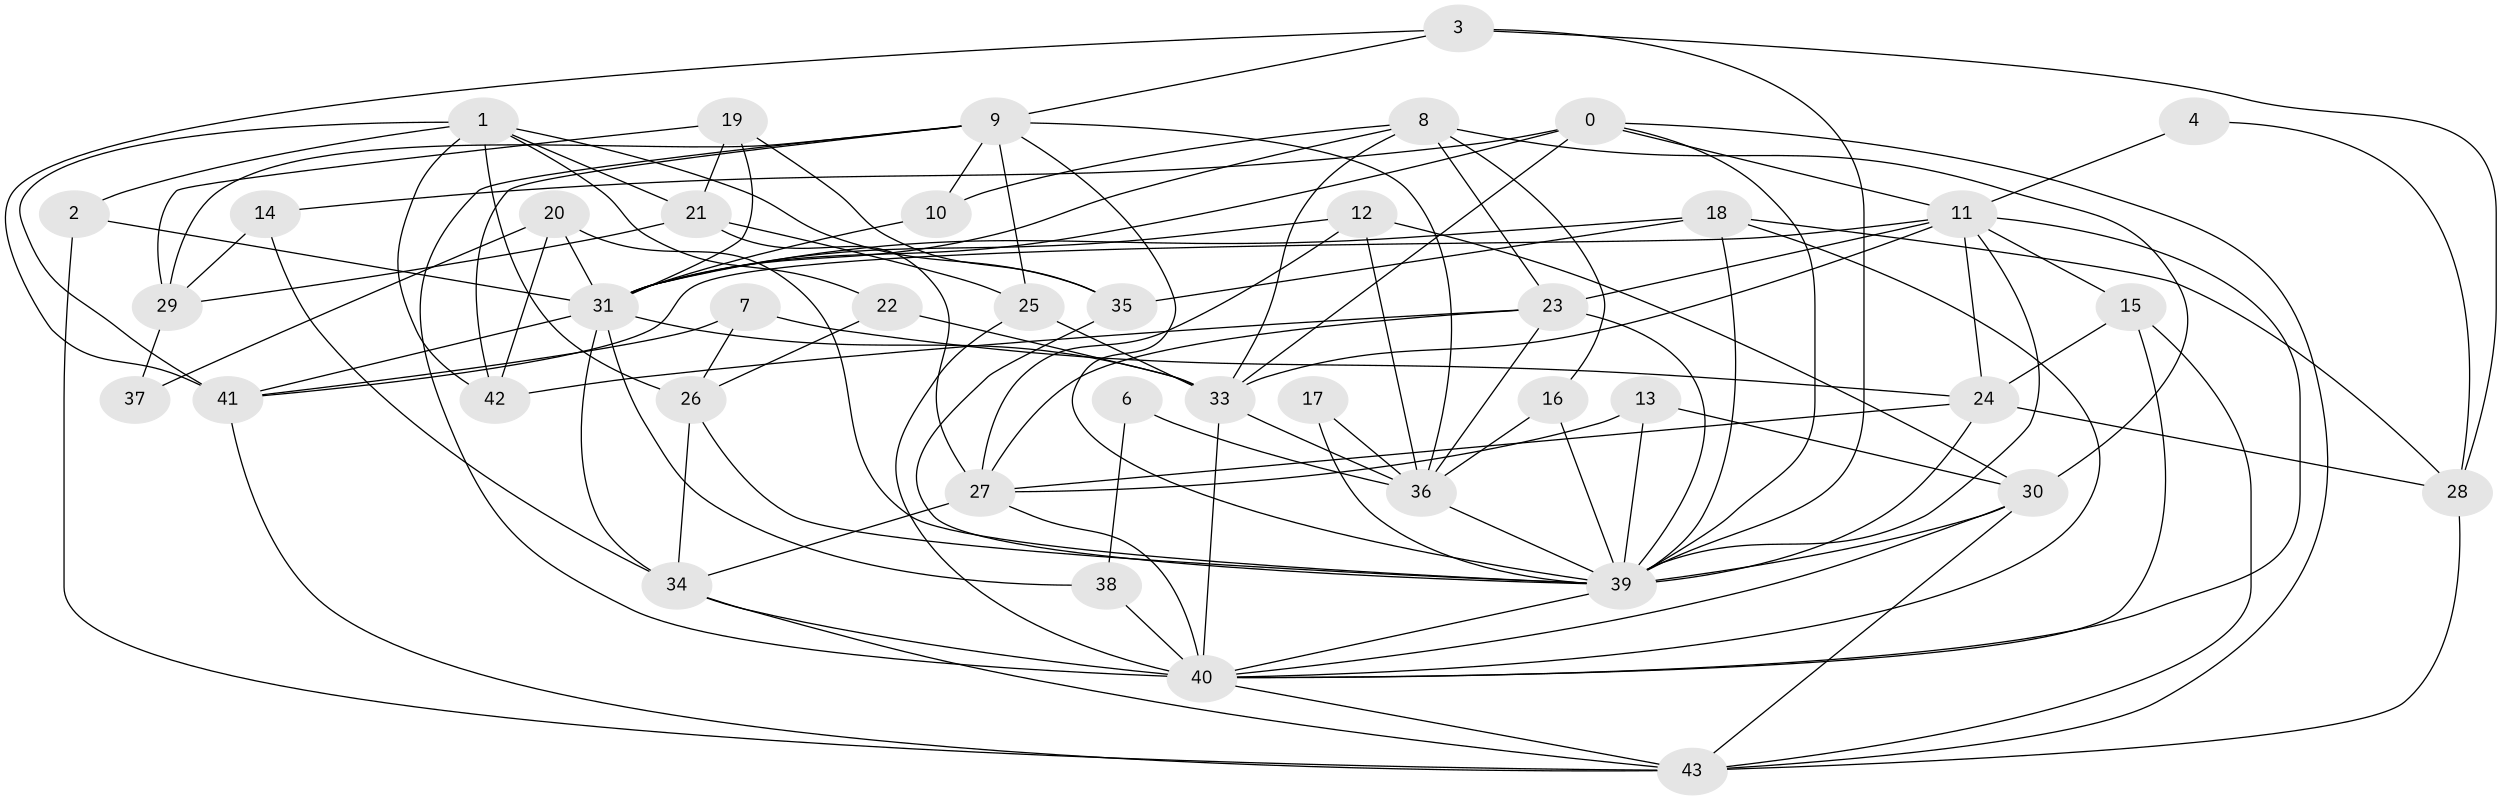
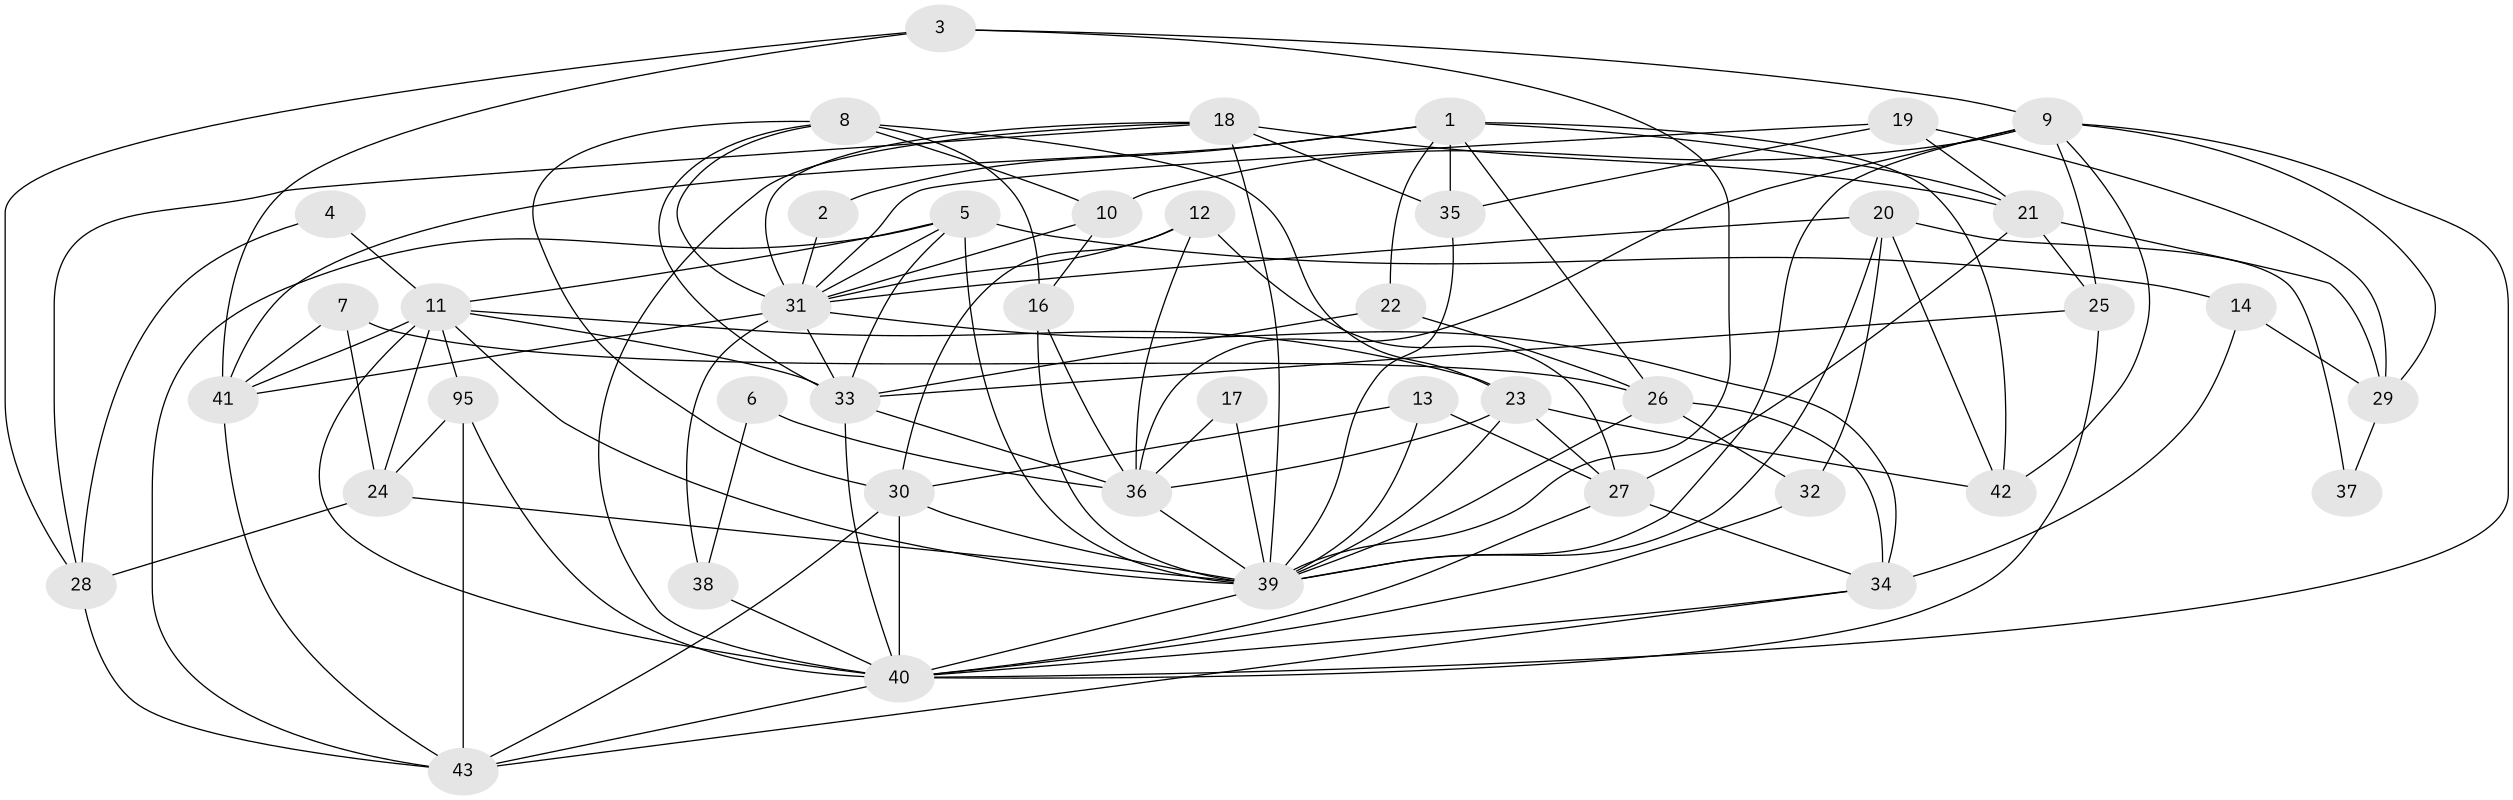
node "0": label "0" -> "5"
edge "18" -- "21": added
edge "10" -- "16": added
node "15": label "15" -> "95"
edge "24" -- "27": removed
node "32": added
edge "2" -- "43": removed
